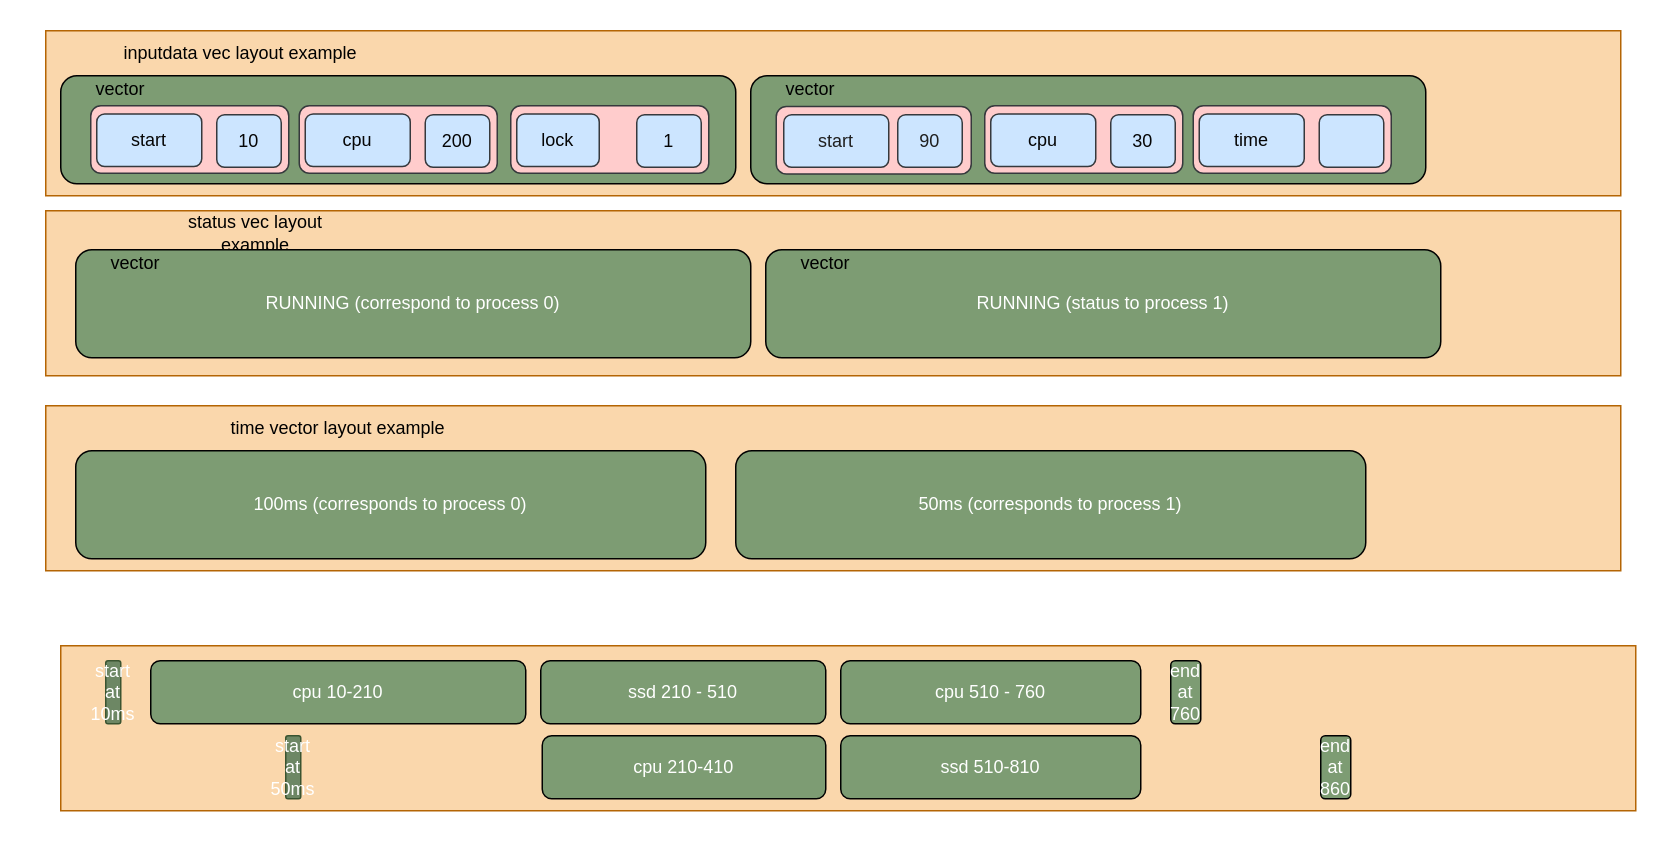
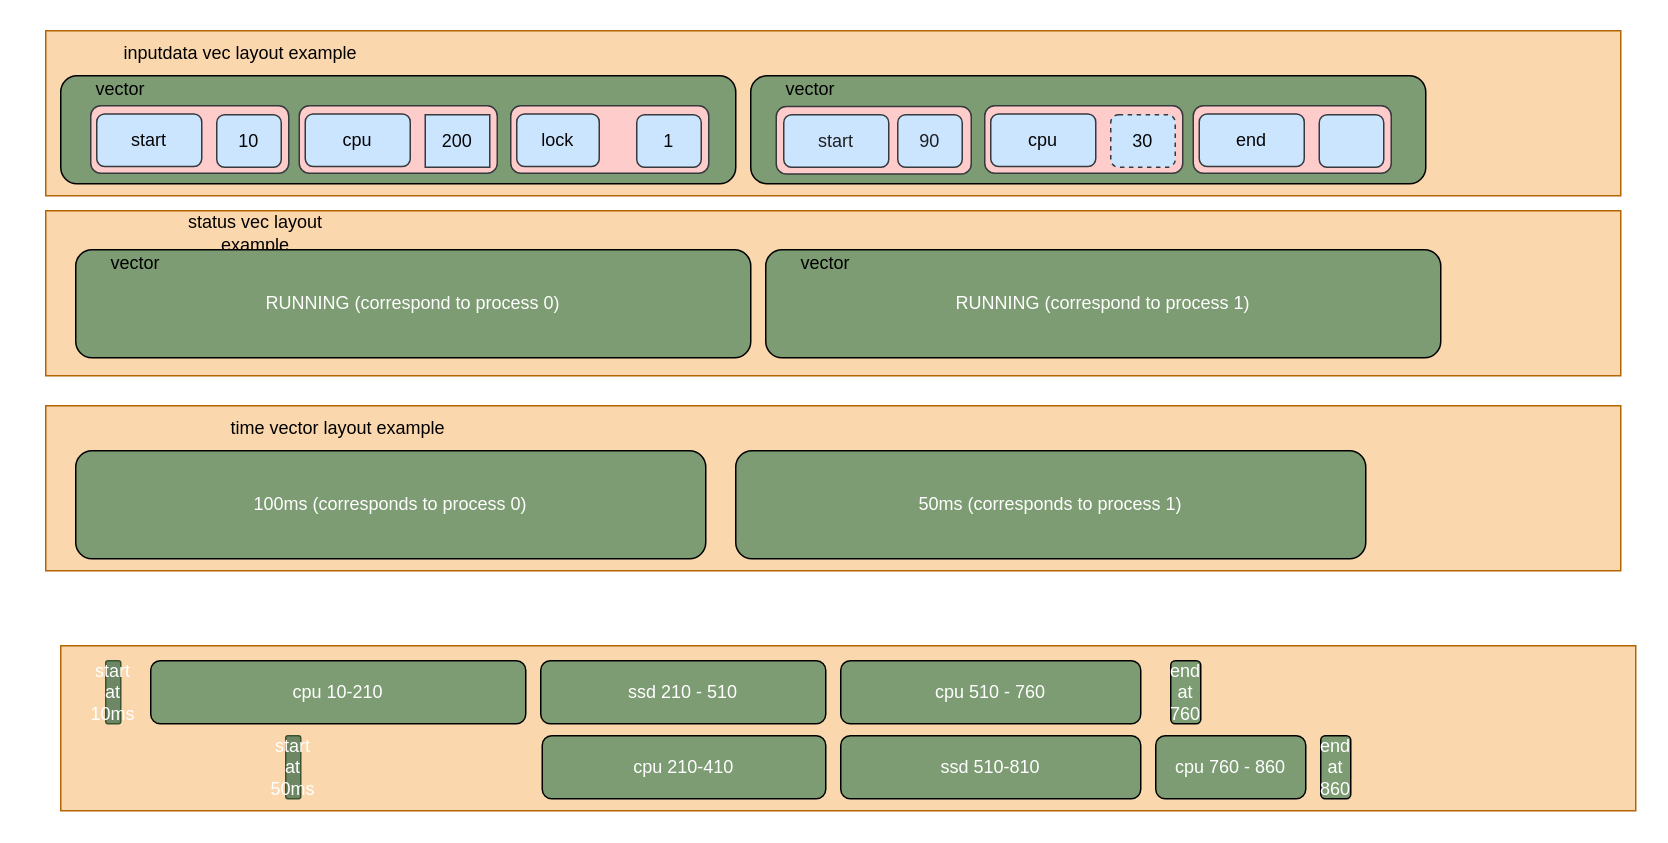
node "time": label "time" -> "end"
node "200": shape rounded rectangle -> rectangle
node "30": style solid -> dashed
node "RUNNING (status to process 1)": label "RUNNING (status to process 1)" -> "RUNNING (correspond to process 1)"
node "cpu 760 - 860": added
